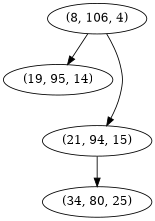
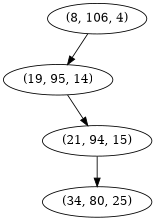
edge "(8, 106, 4)" -> "(21, 94, 15)": now "(19, 95, 14)" -> "(21, 94, 15)"
